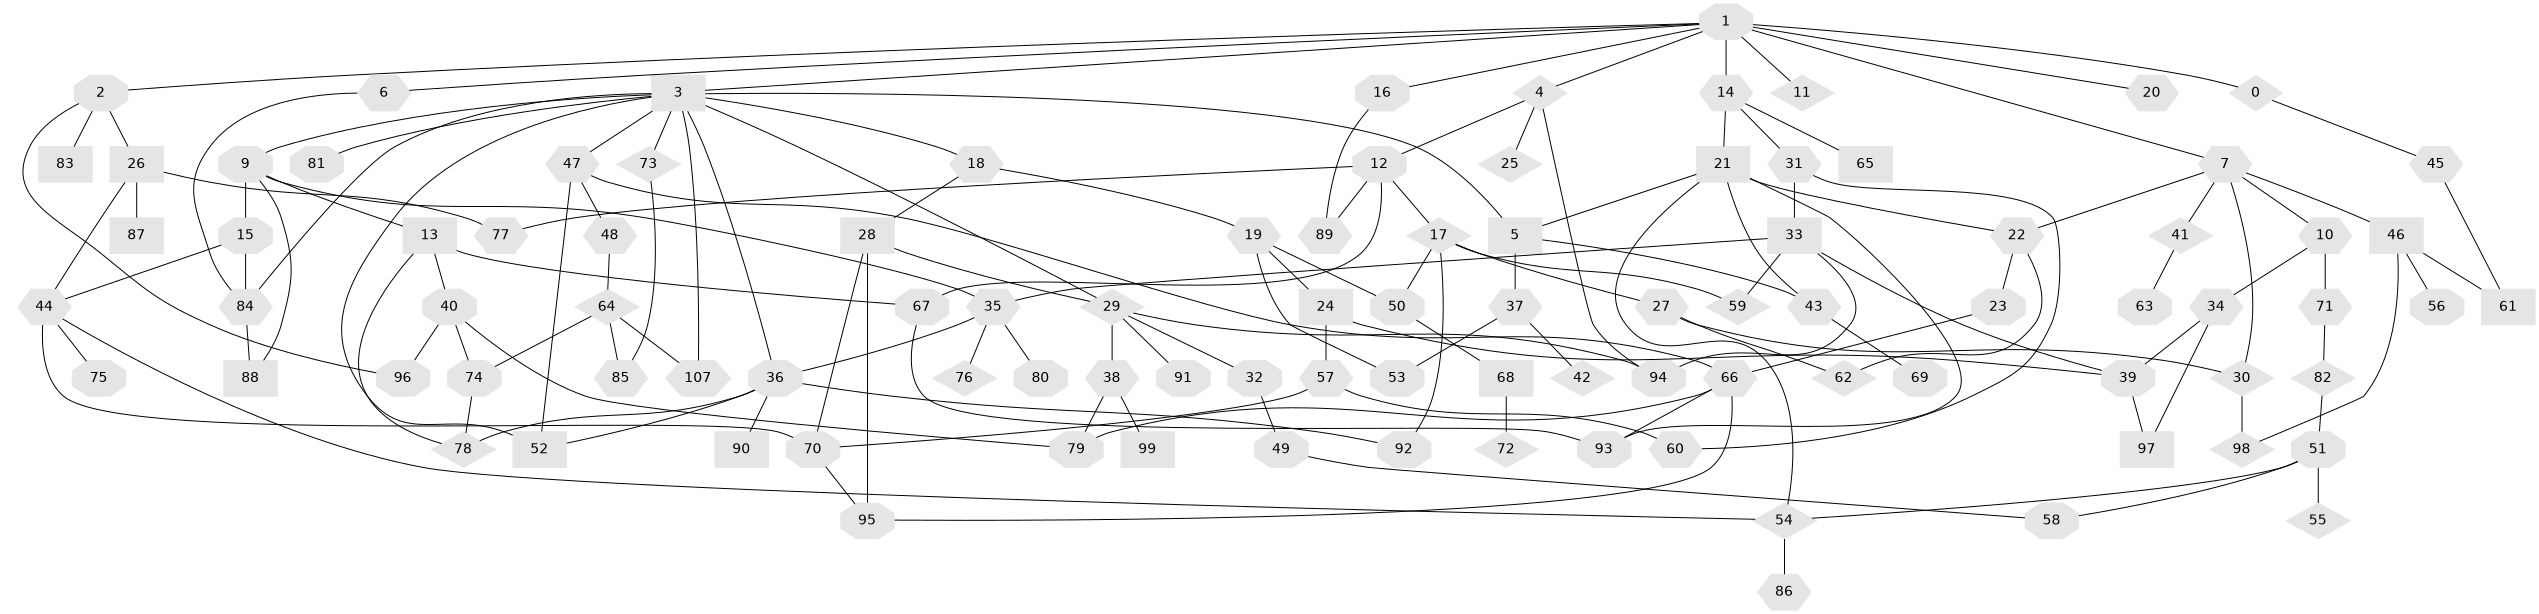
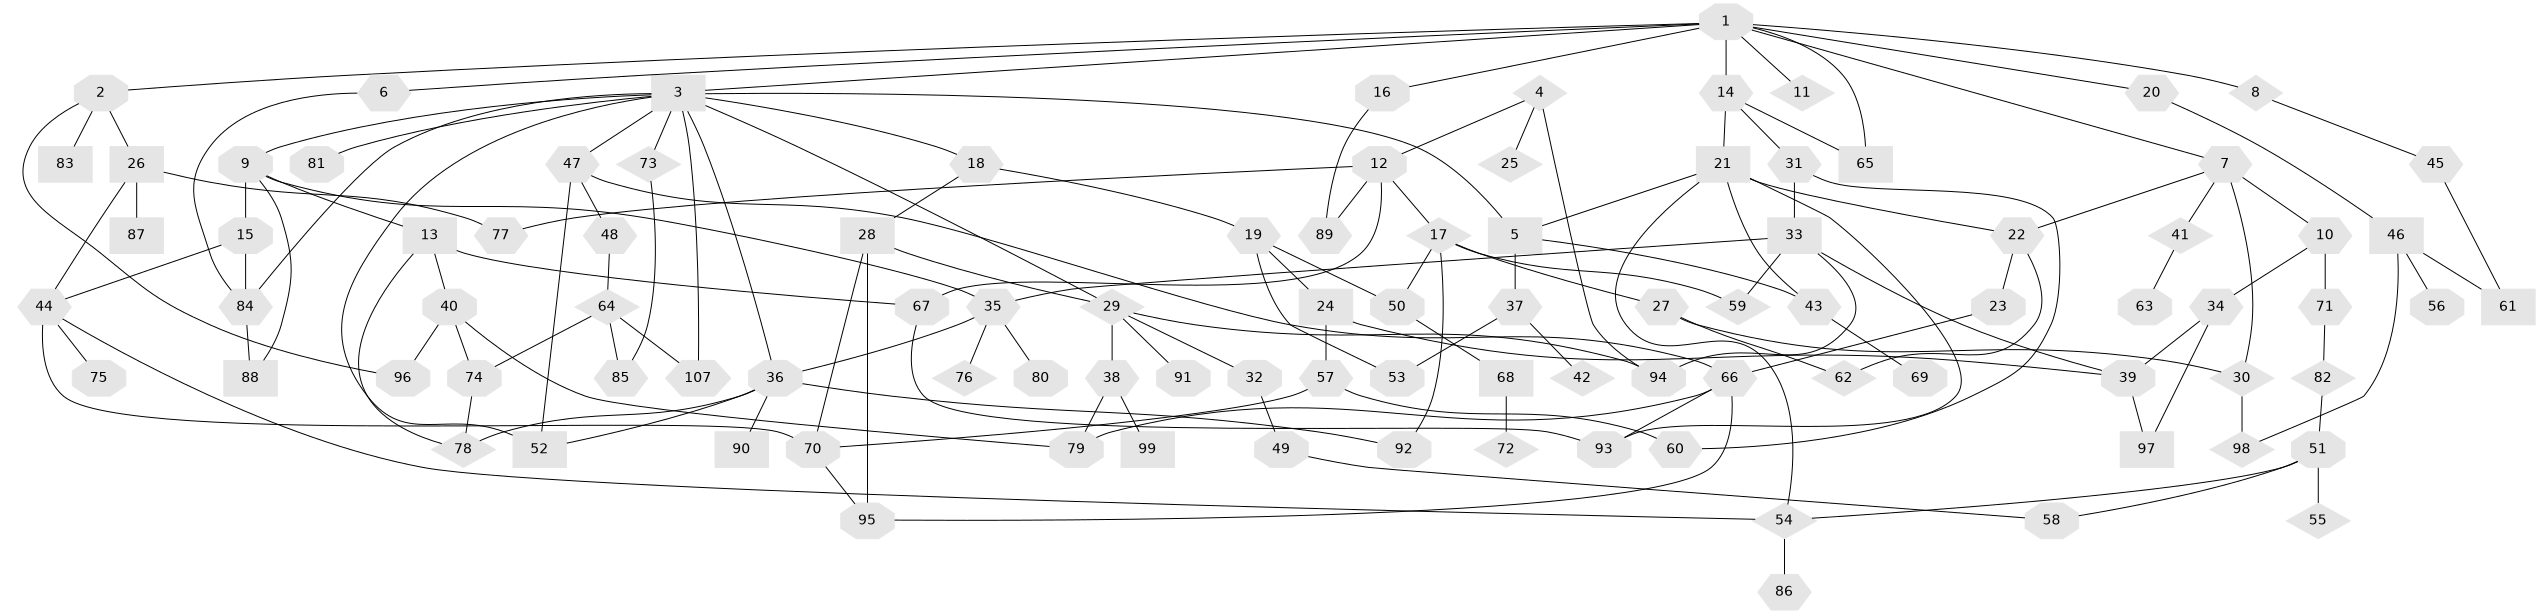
edge "1" -- "4": now "1" -- "65"
node "0": label "0" -> "8"
edge "7" -- "46": now "20" -- "46"
